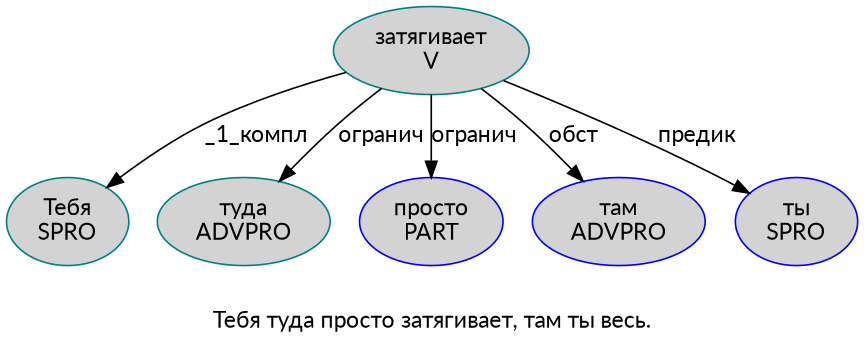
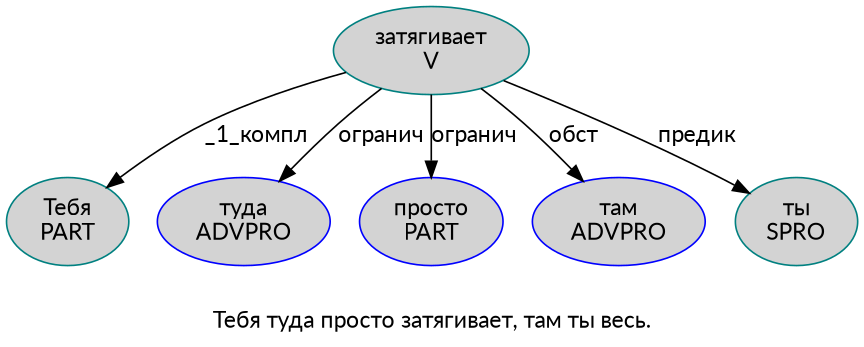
node "Тебя SPRO": label "Тебя SPRO" -> "Тебя PART"
node "туда ADVPRO": color teal -> blue
node "ты SPRO": color blue -> teal
